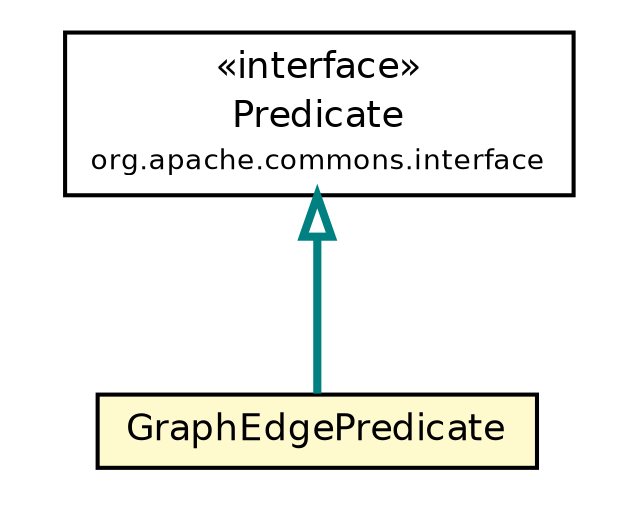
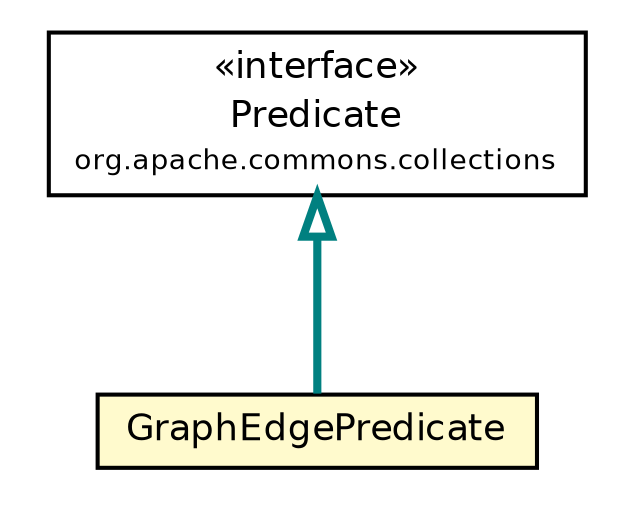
node "Predicate": text "org.apache.commons.interface" -> "org.apache.commons.collections"
